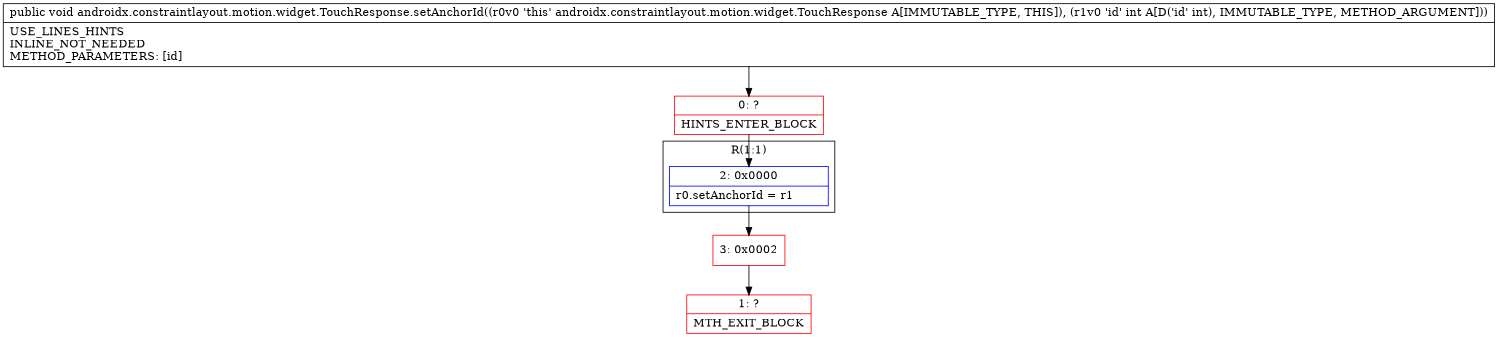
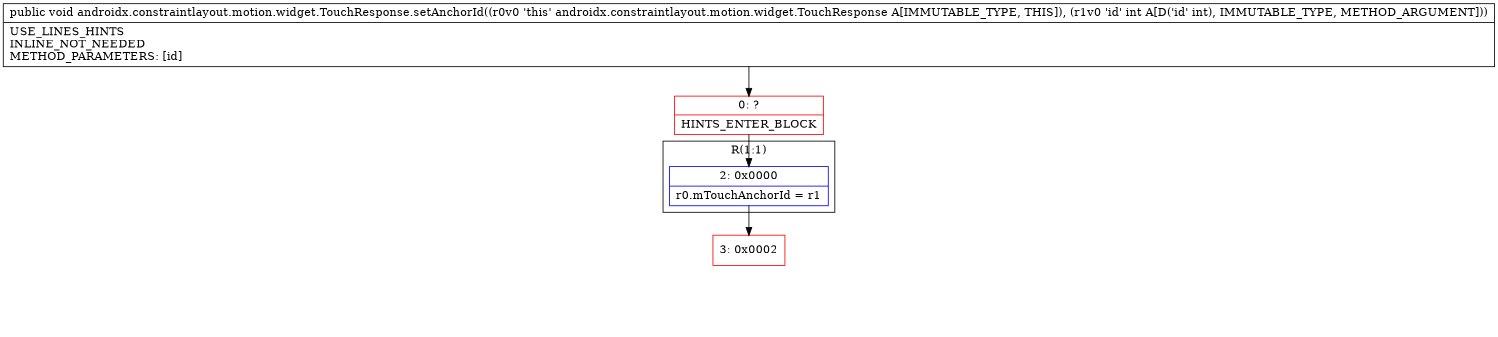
node "2: 0x0000": text "r0.setAnchorId = r1" -> "r0.mTouchAnchorId = r1"
node "1: ?": removed
